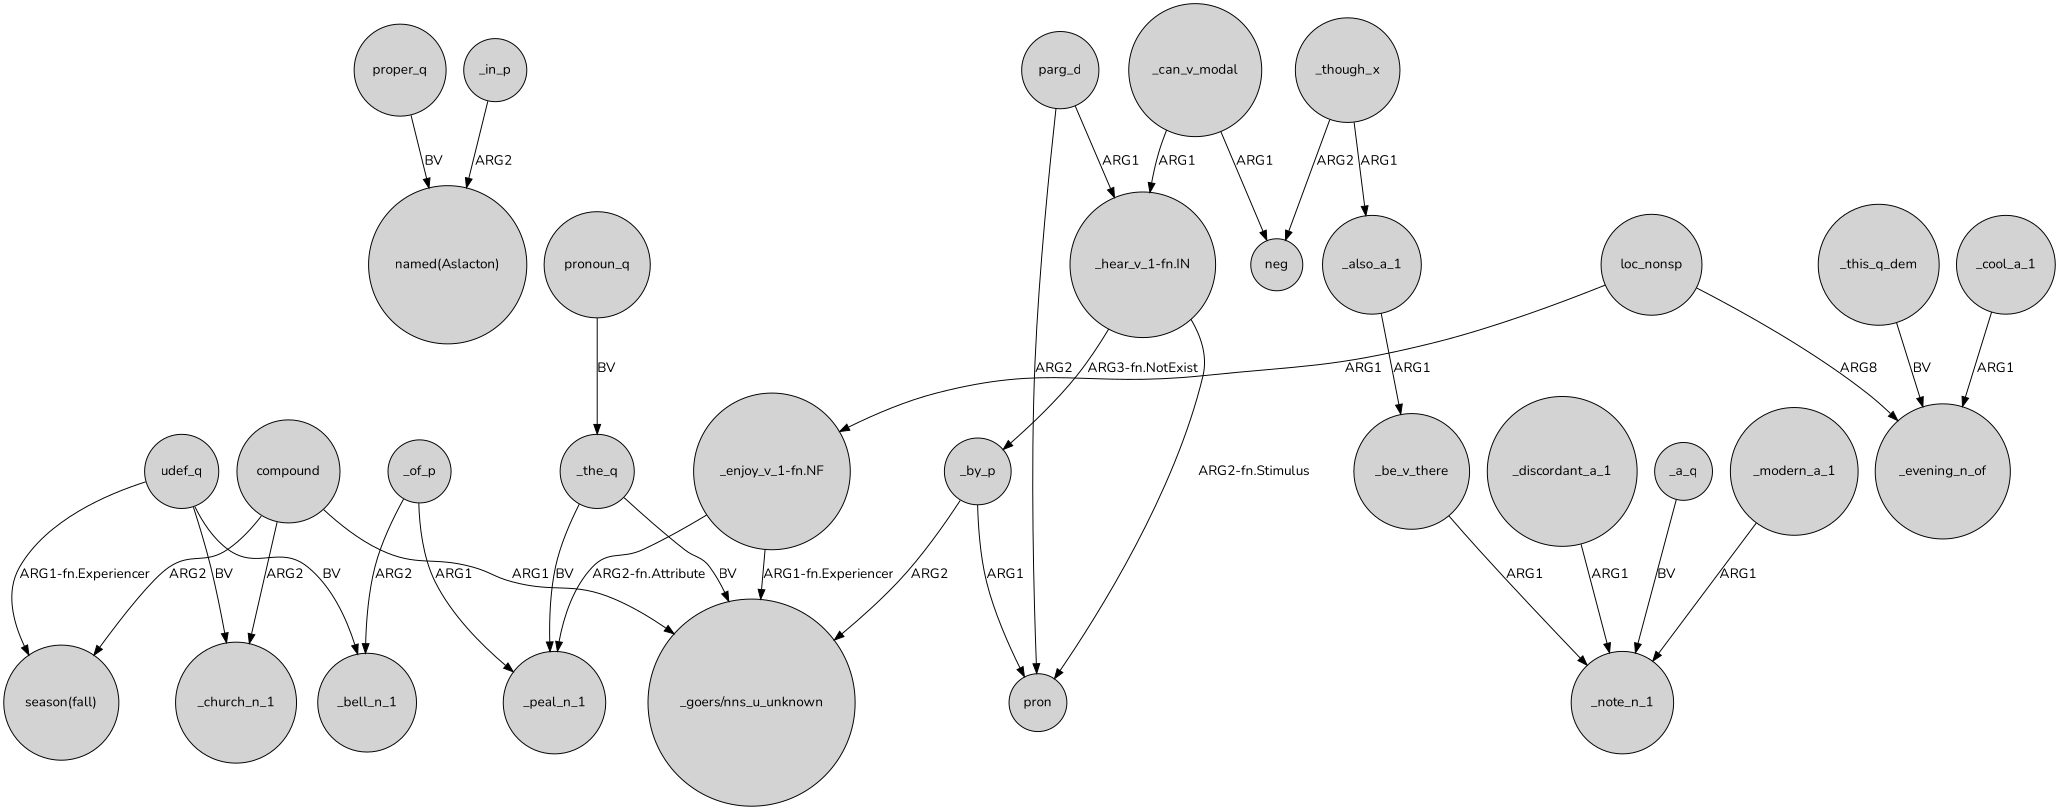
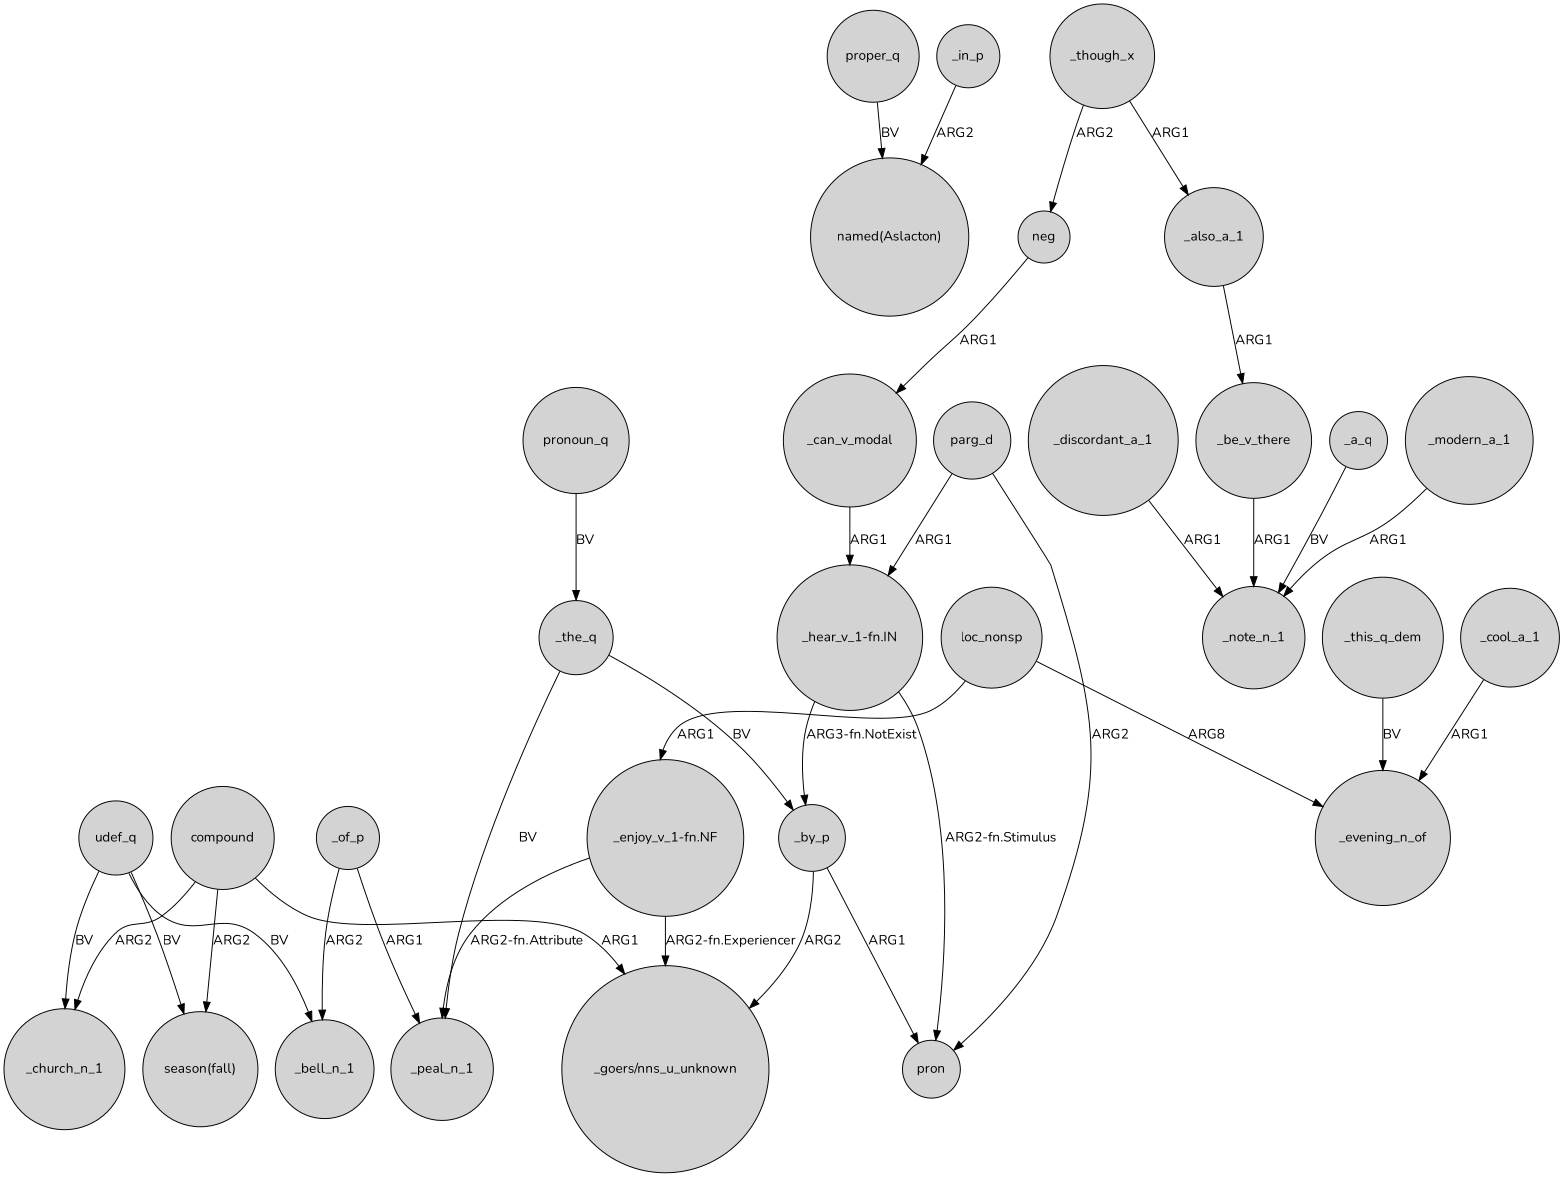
edge "_can_v_modal" -> "neg": reversed
edge "_the_q" -> "_goers/nns_u_unknown": now "_the_q" -> "_by_p"
edge "udef_q" -> "season(fall)": label "ARG1-fn.Experiencer" -> "BV"
edge "_enjoy_v_1-fn.NF" -> "_goers/nns_u_unknown": label "ARG1-fn.Experiencer" -> "ARG2-fn.Experiencer"
